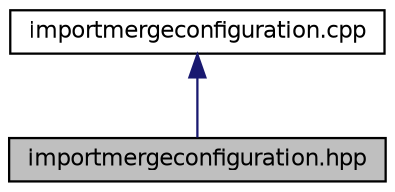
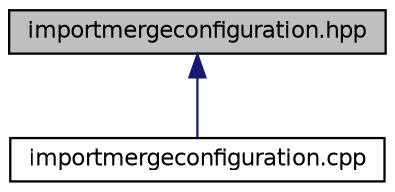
edge "importmergeconfiguration.hpp" -> "importmergeconfiguration.cpp": reversed
